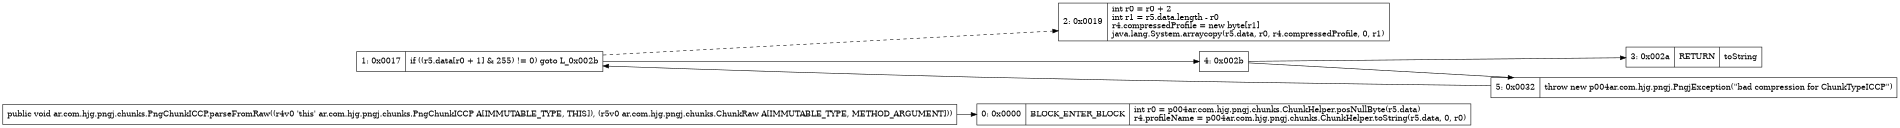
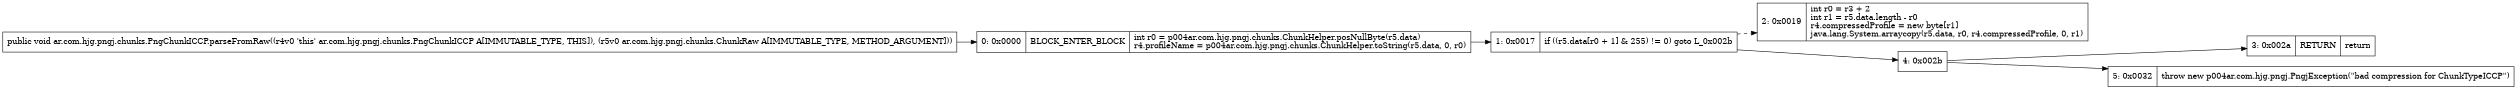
node "2: 0x0019": text "int r0 = r0 + 2" -> "int r0 = r3 + 2"
node "3: 0x002a": text "toString" -> "return"
edge "5: 0x0032" -> "1: 0x0017": now "0: 0x0000" -> "1: 0x0017"
